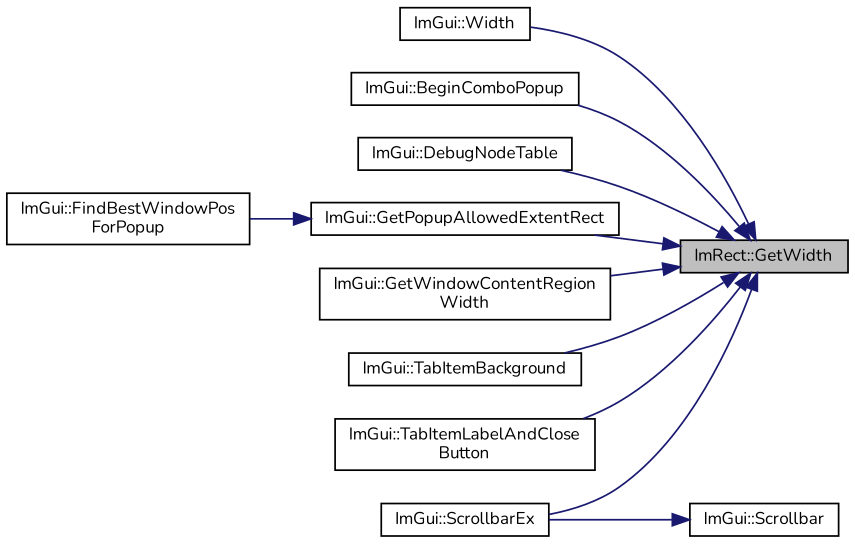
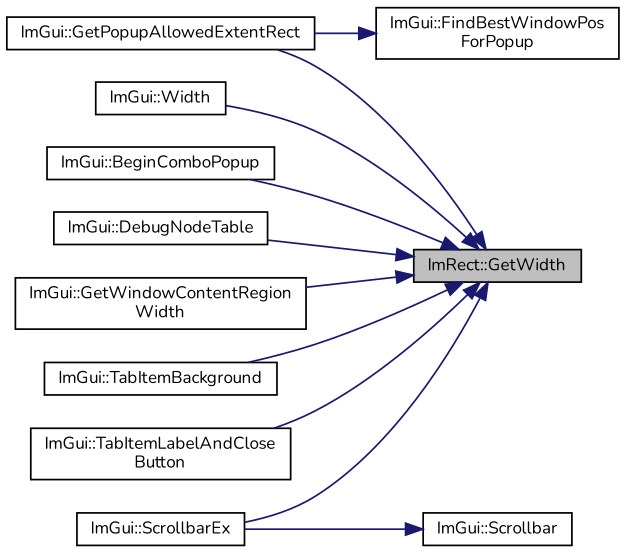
edge "ImGui::FindBestWindowPos ForPopup" -> "ImGui::GetPopupAllowedExtentRect": reversed
